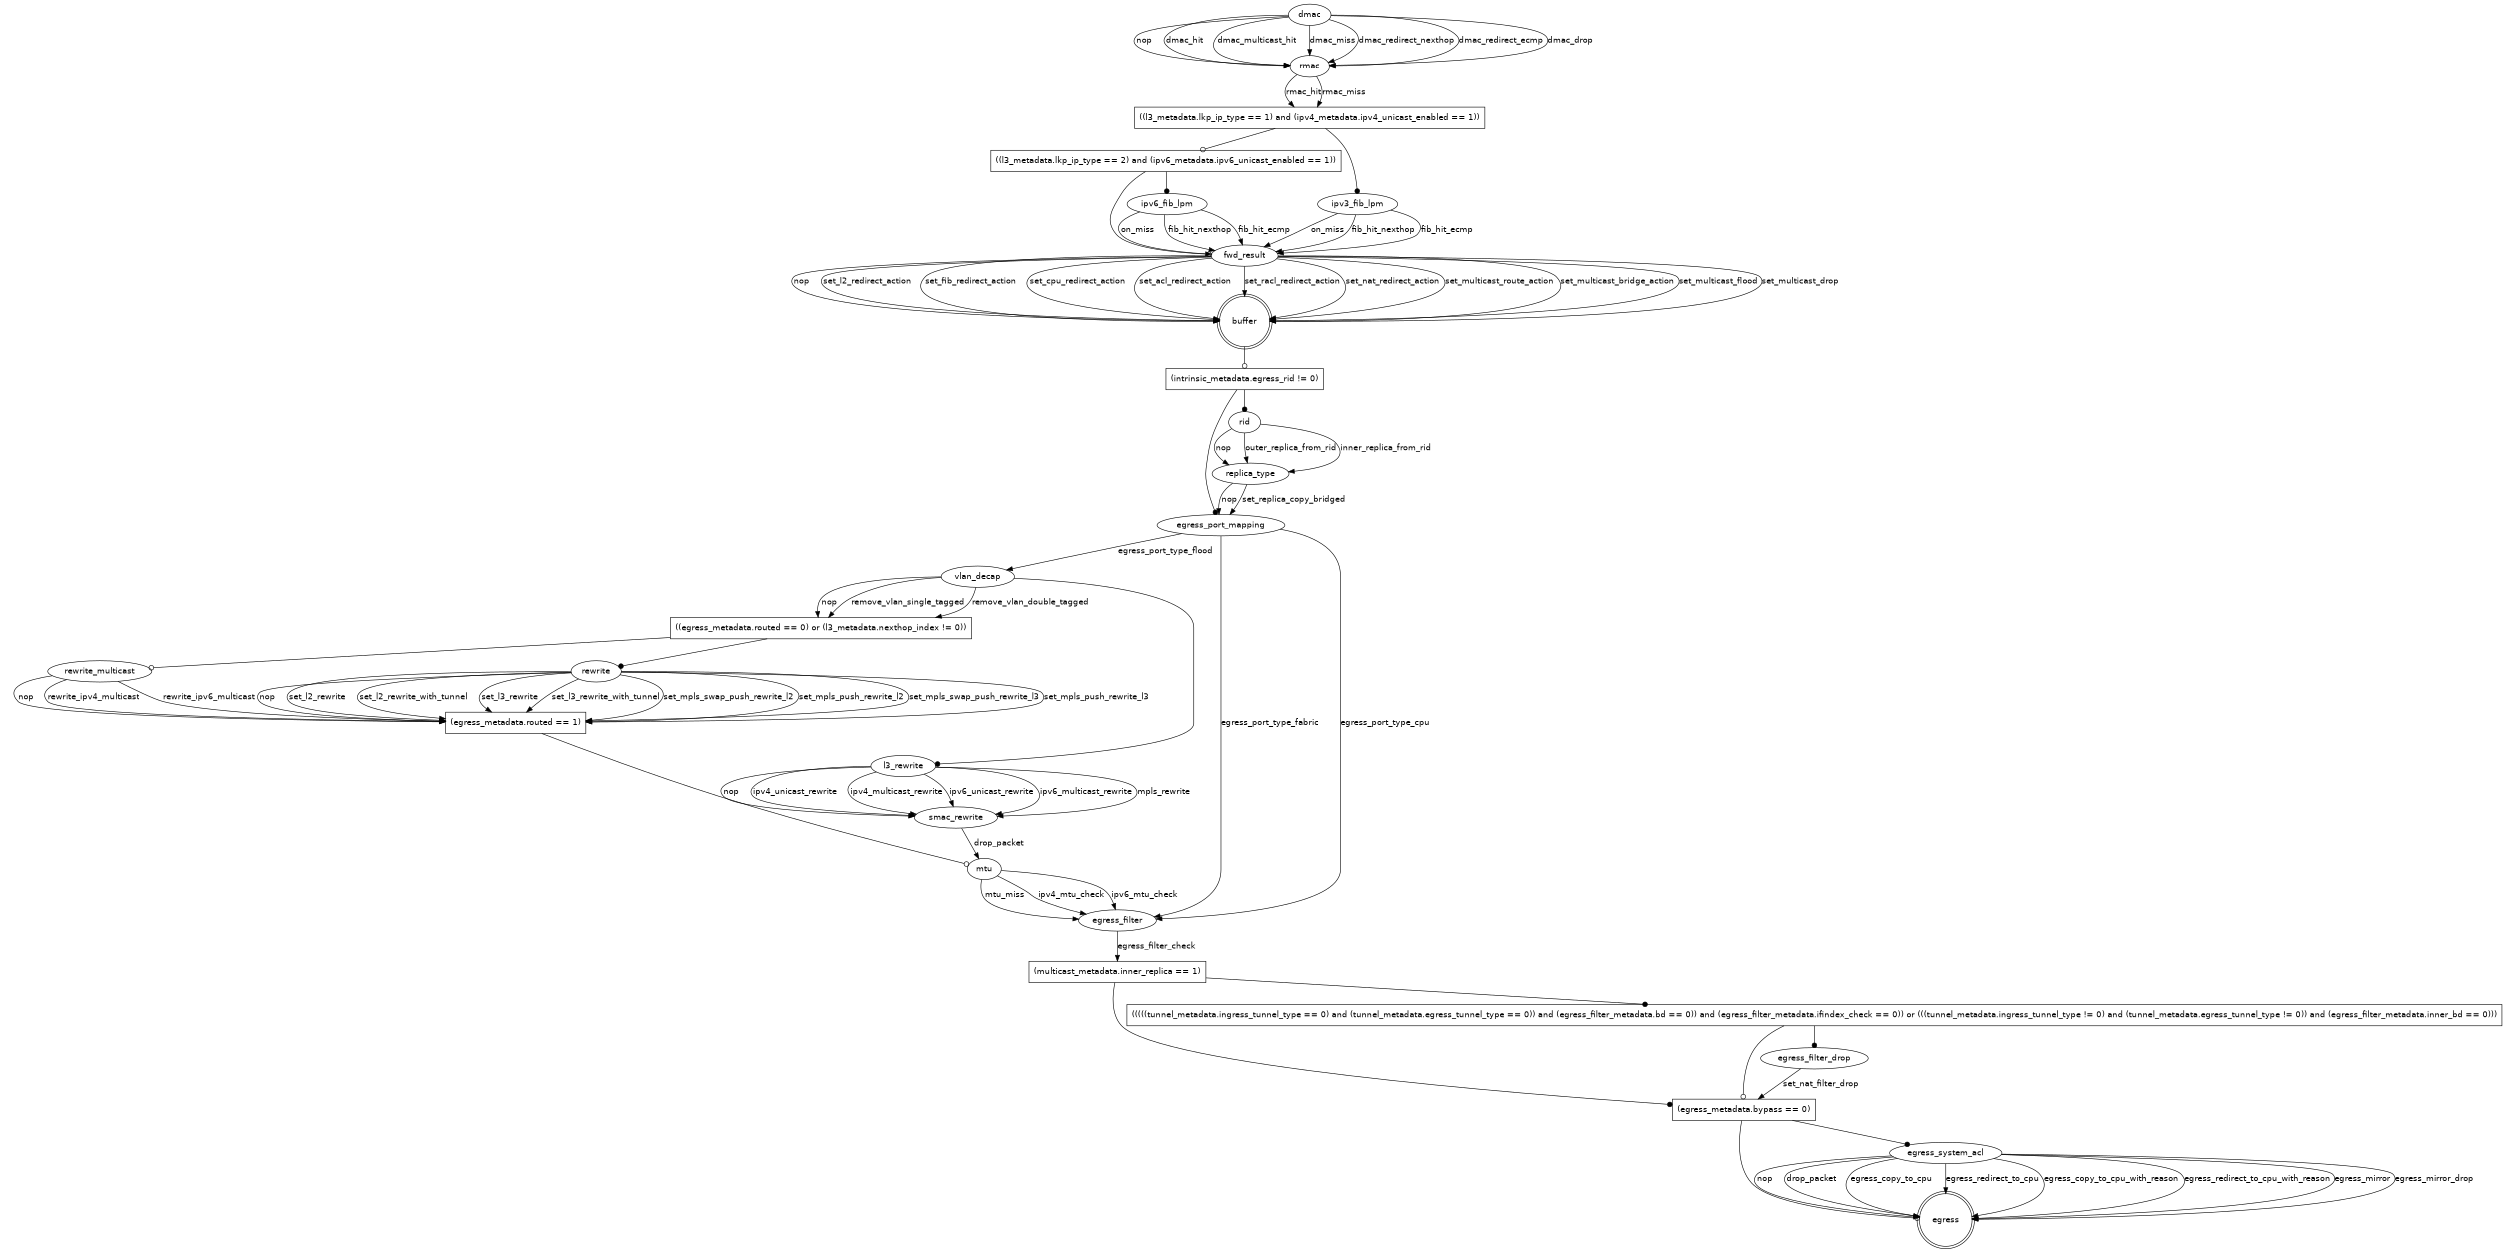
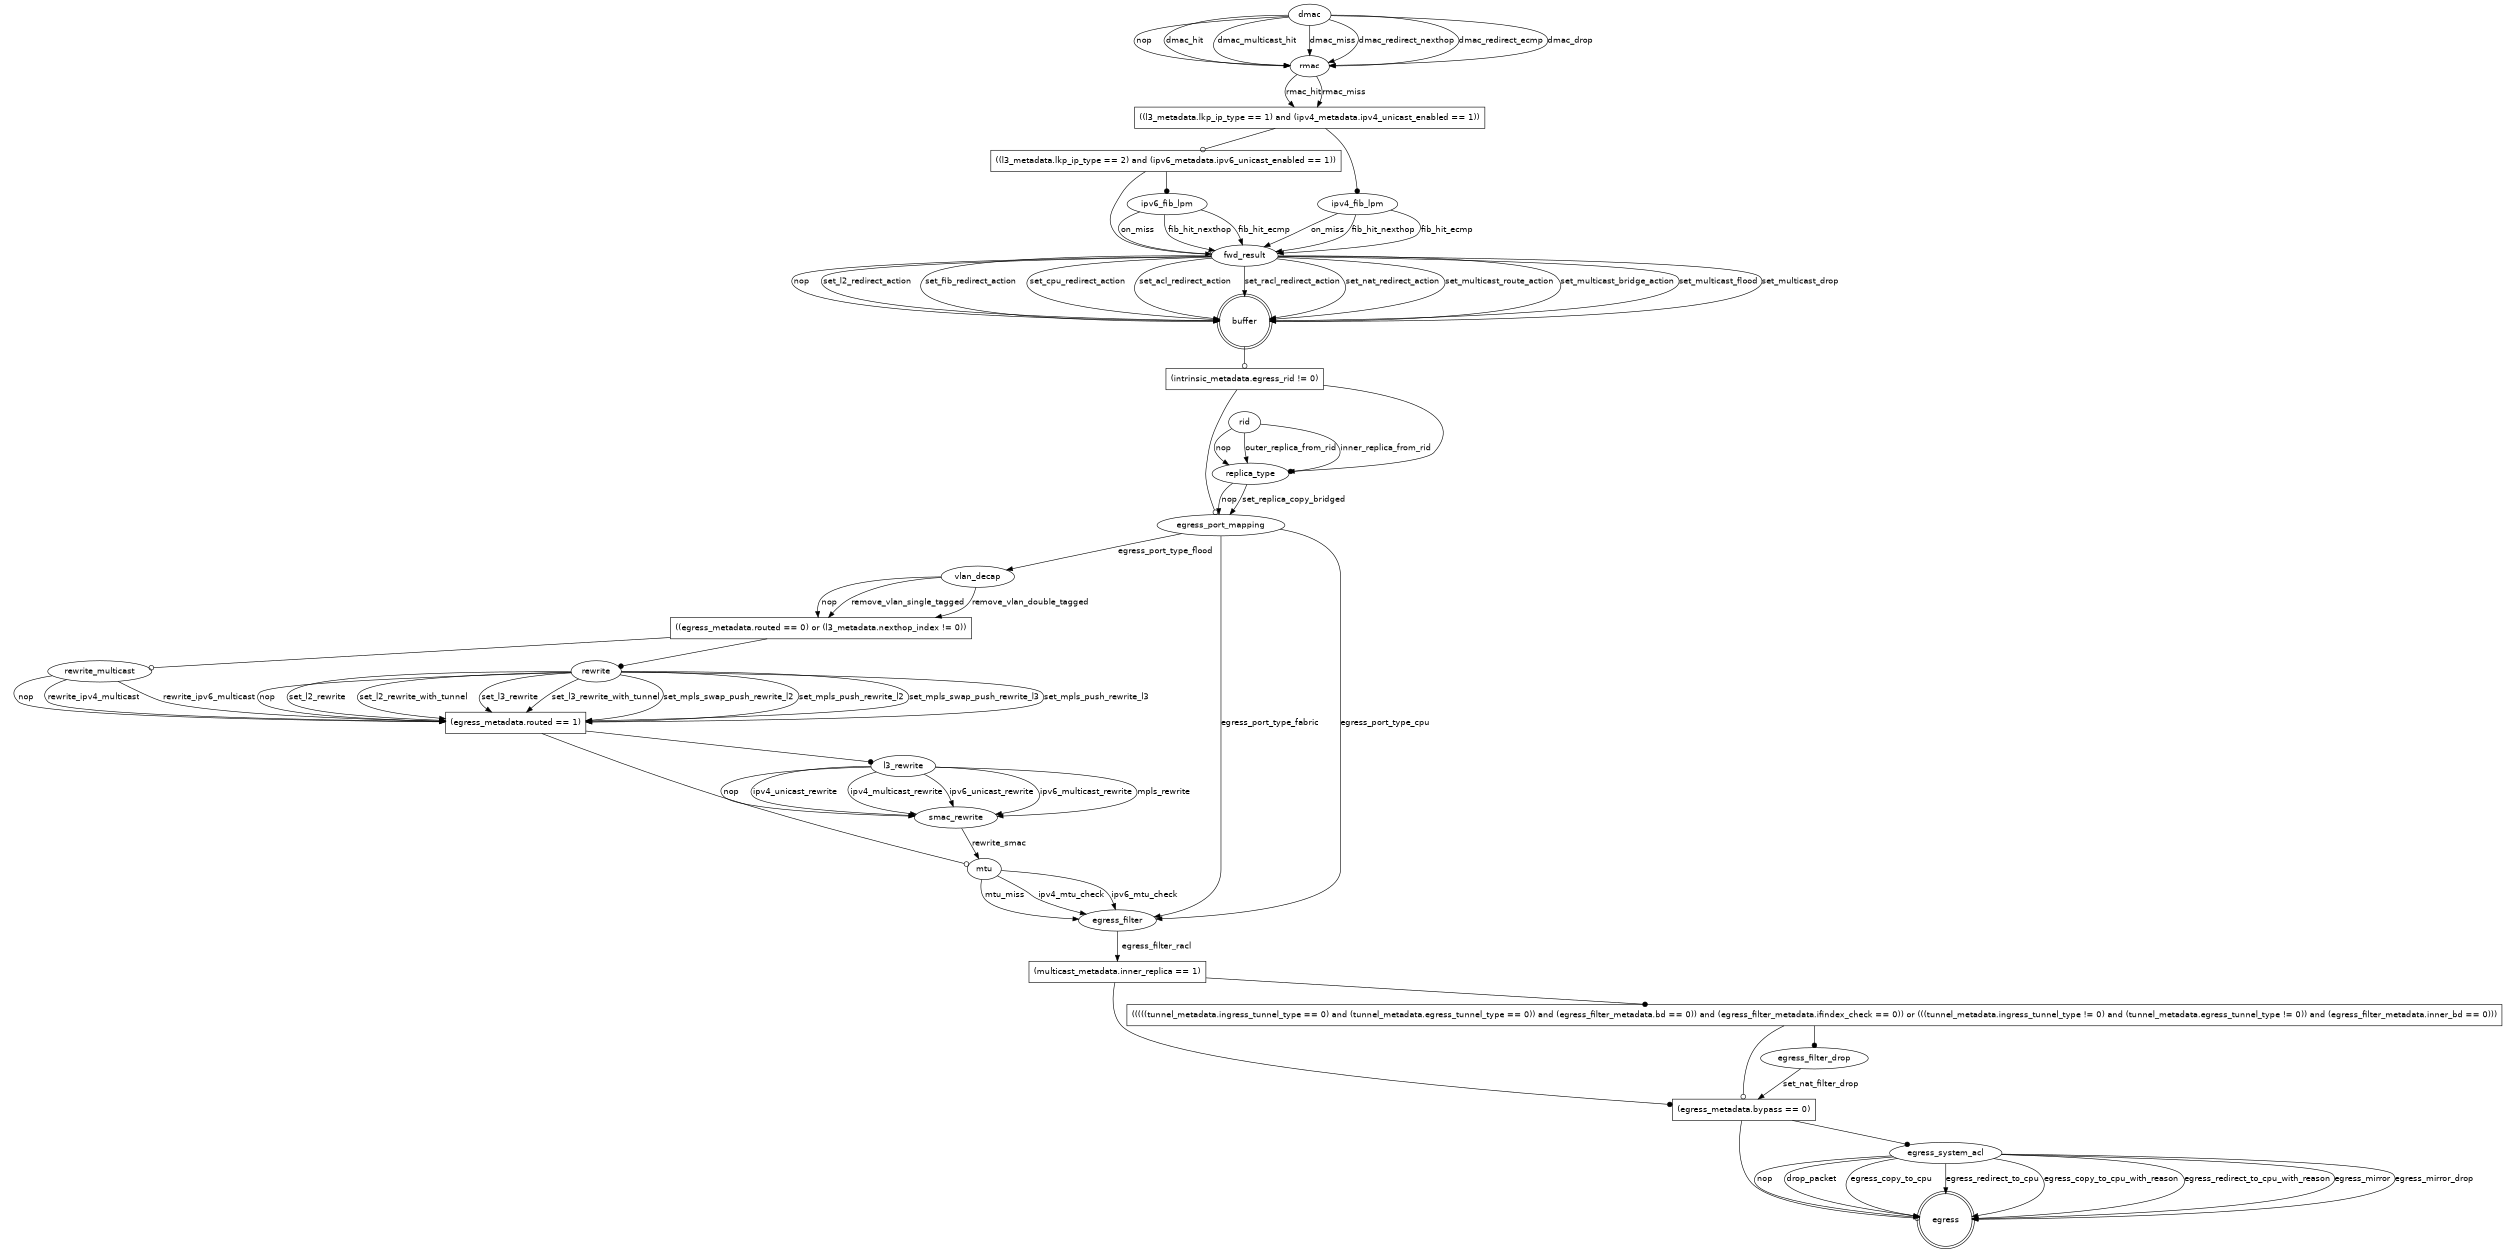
node "ipv3_fib_lpm": label "ipv3_fib_lpm" -> "ipv4_fib_lpm"
edge "(intrinsic_metadata.egress_rid != 0)" -> "rid": now "(intrinsic_metadata.egress_rid != 0)" -> "replica_type"
edge "(intrinsic_metadata.egress_rid != 0)" -> "egress_port_mapping": arrowhead dot -> odot
edge "vlan_decap" -> "l3_rewrite": now "(egress_metadata.routed == 1)" -> "l3_rewrite"
edge "smac_rewrite" -> "mtu": label "drop_packet" -> "rewrite_smac"
edge "egress_filter" -> "(multicast_metadata.inner_replica == 1)": label "egress_filter_check" -> "egress_filter_racl"
